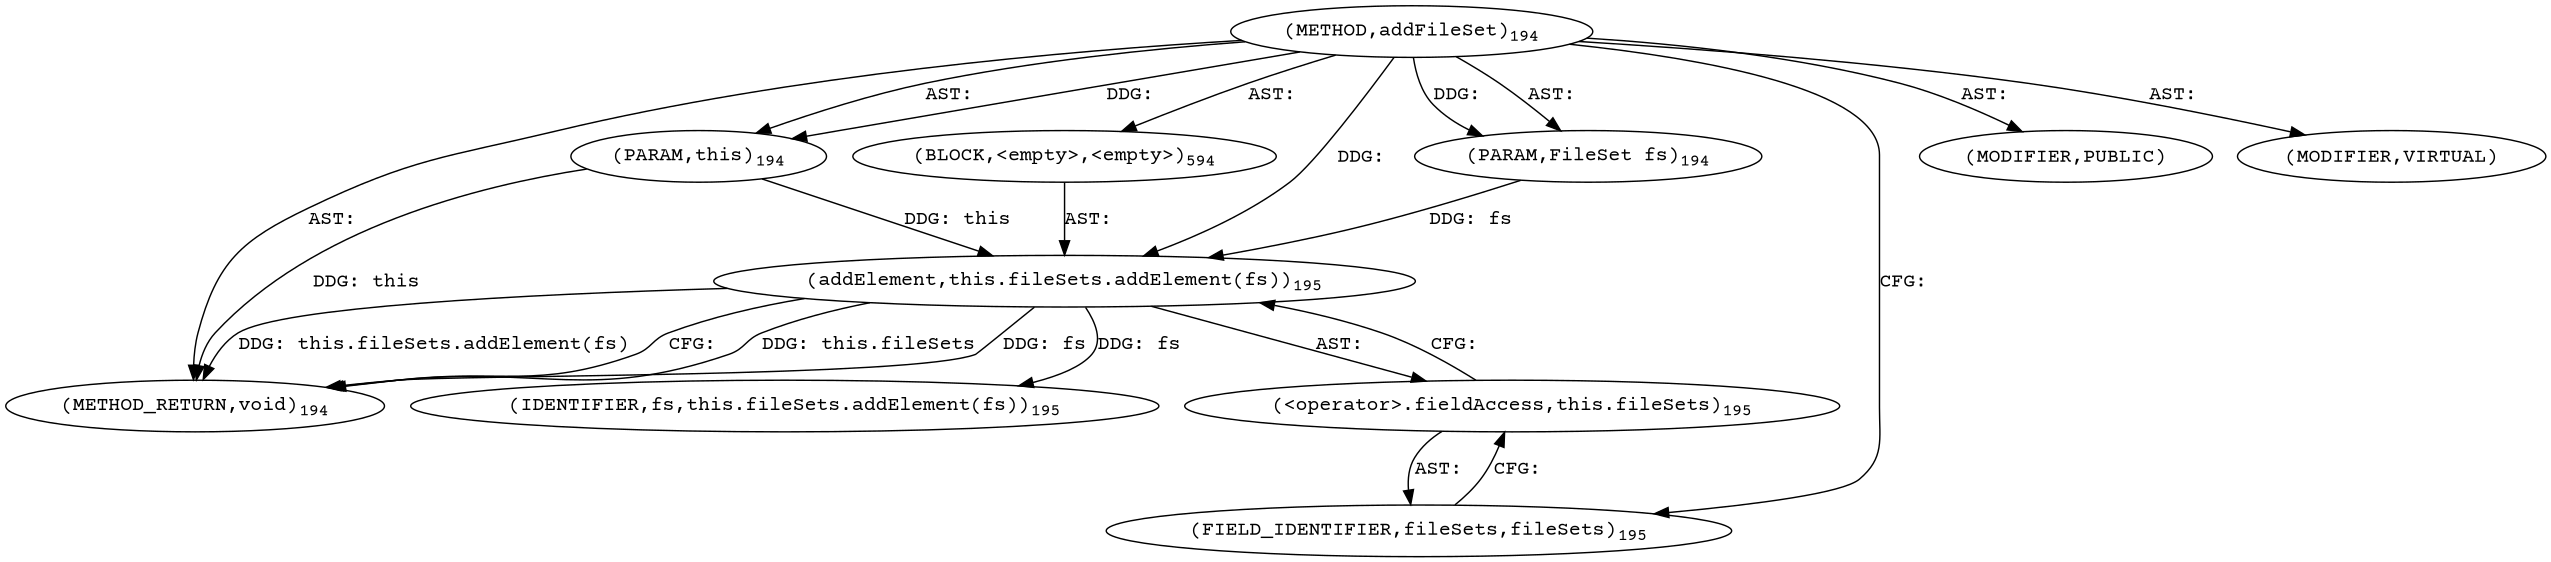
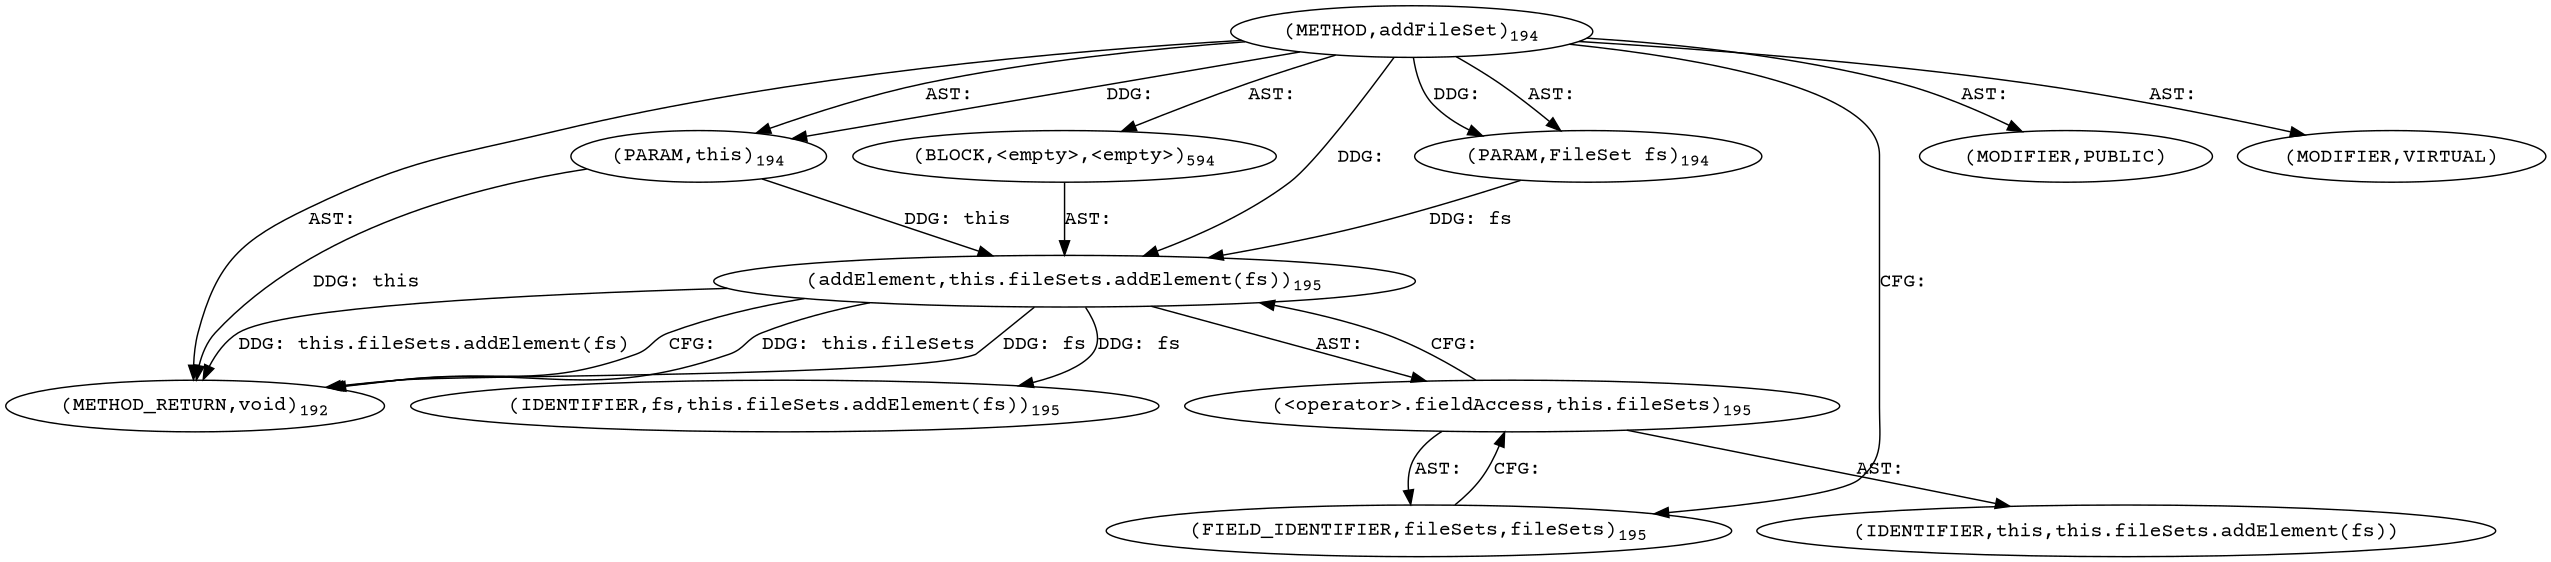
node "(METHOD_RETURN,void)": text "194" -> "192"
node "(IDENTIFIER,this,this.fileSets.addElement(fs))": added
